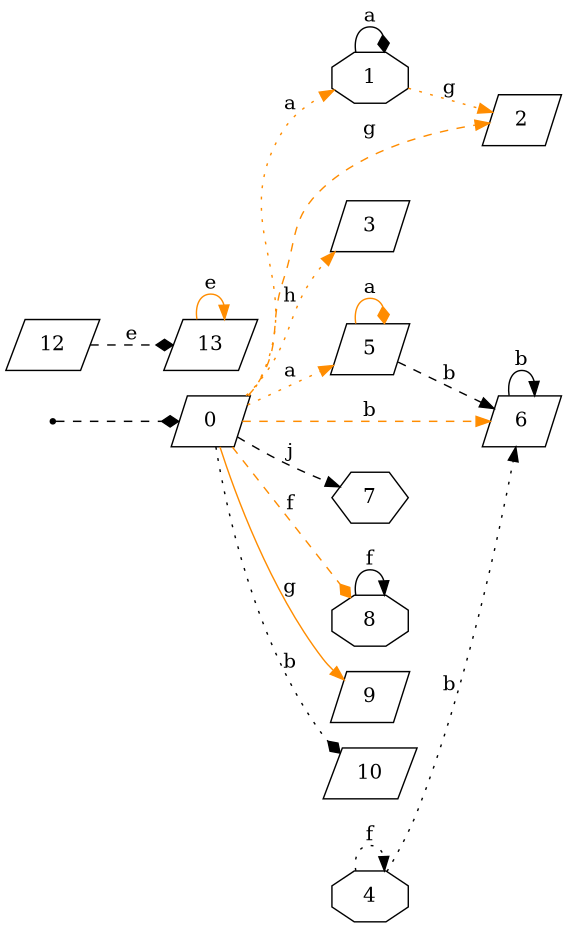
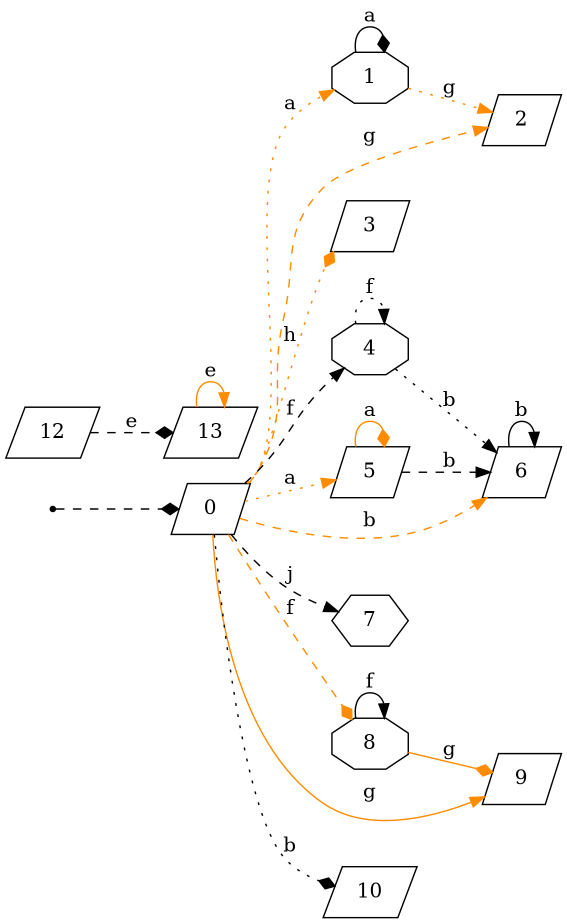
edge "0" -> "3": arrowhead normal -> diamond
edge "0" -> "4": added, label "f"
edge "8" -> "9": added, label "g"
